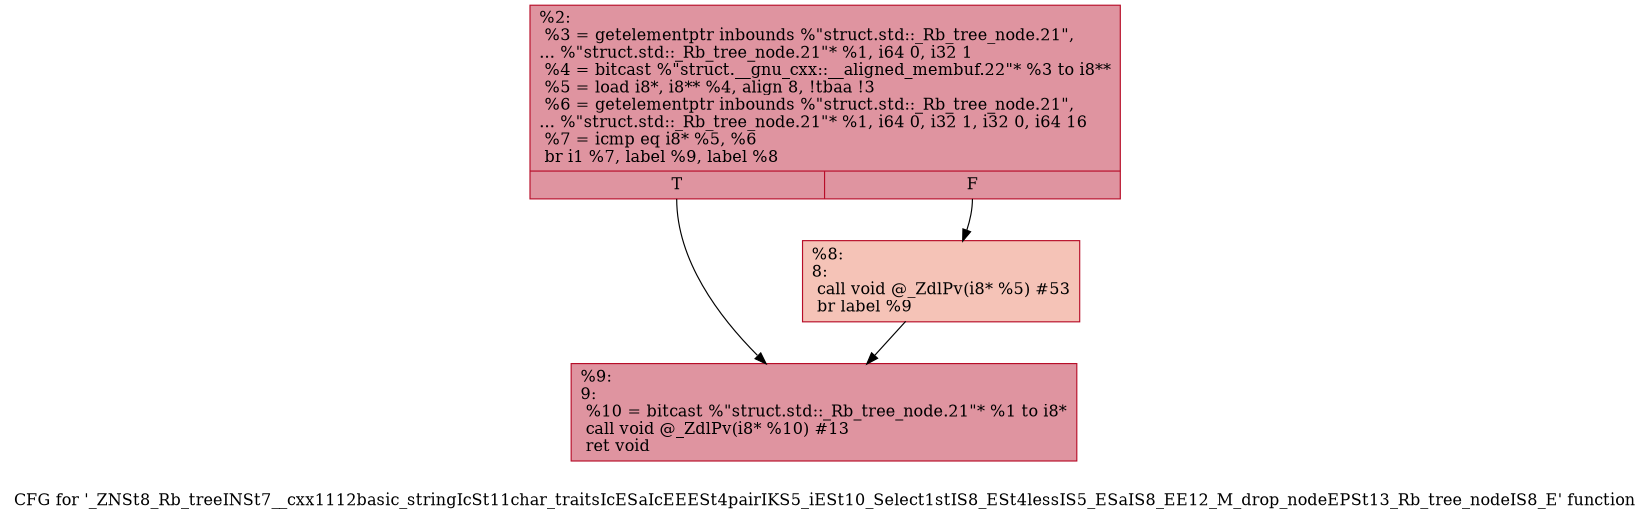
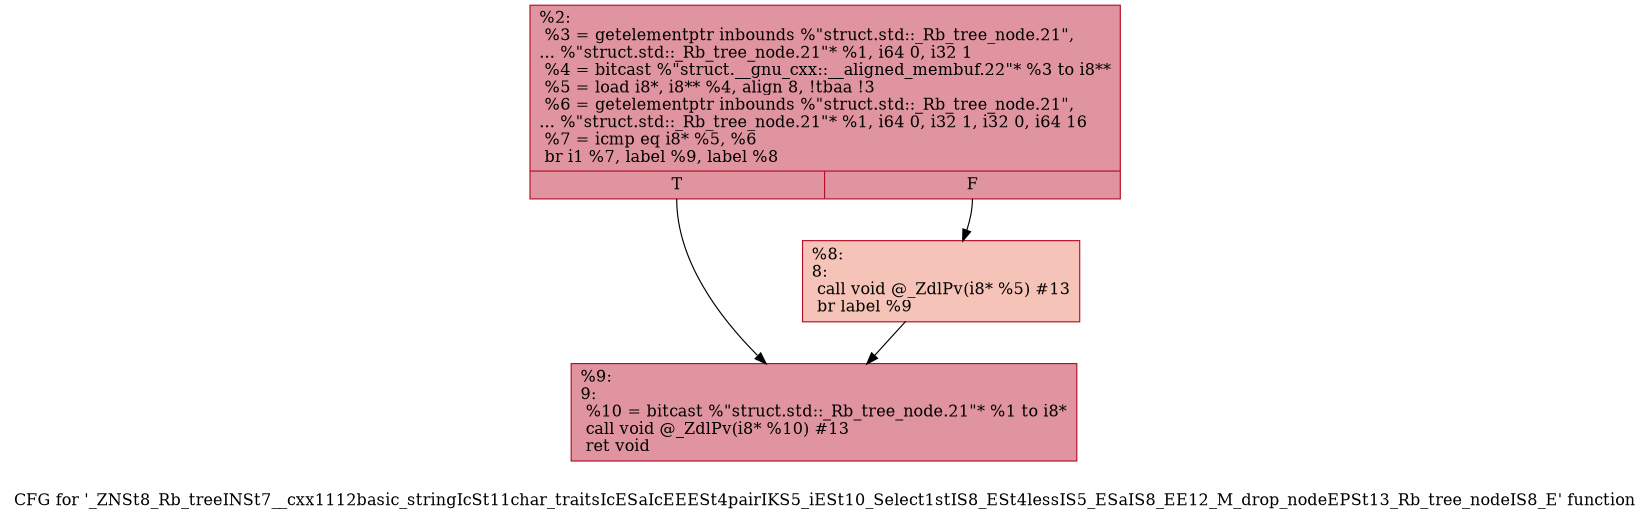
node "%8:": text "call void @_ZdlPv(i8* %5) #53" -> "call void @_ZdlPv(i8* %5) #13"
